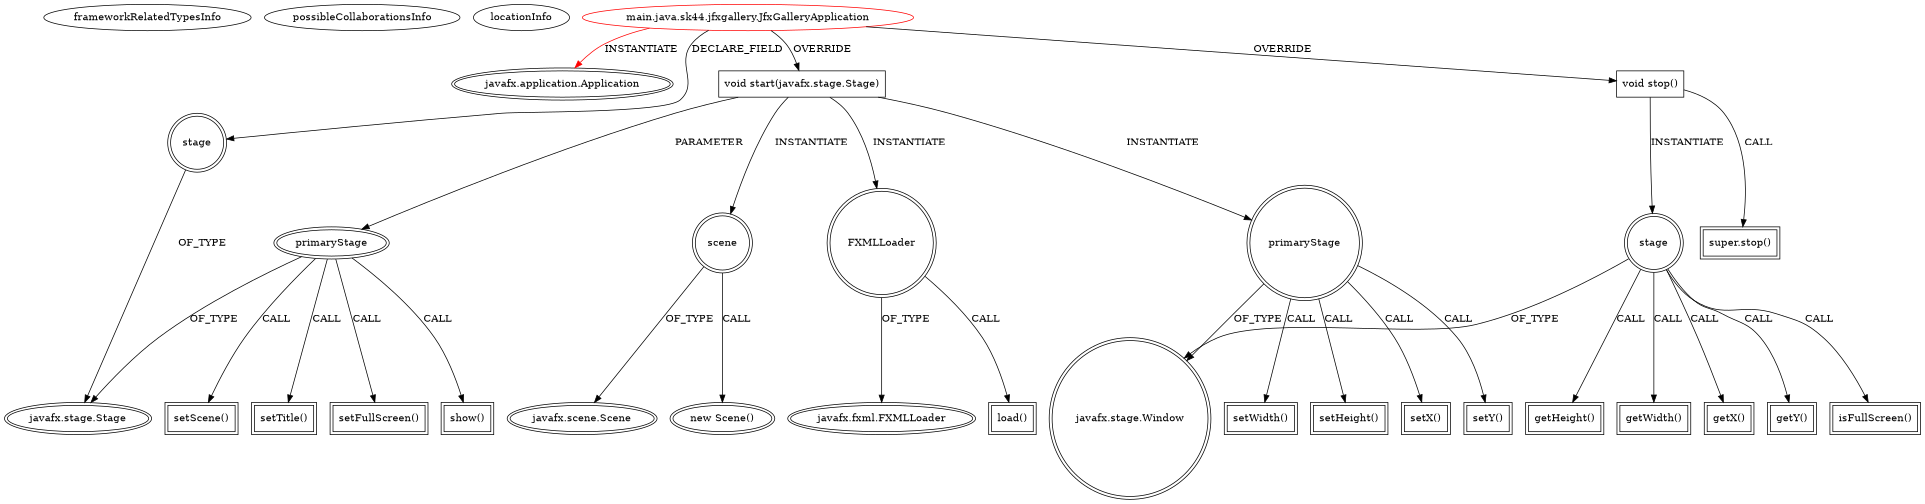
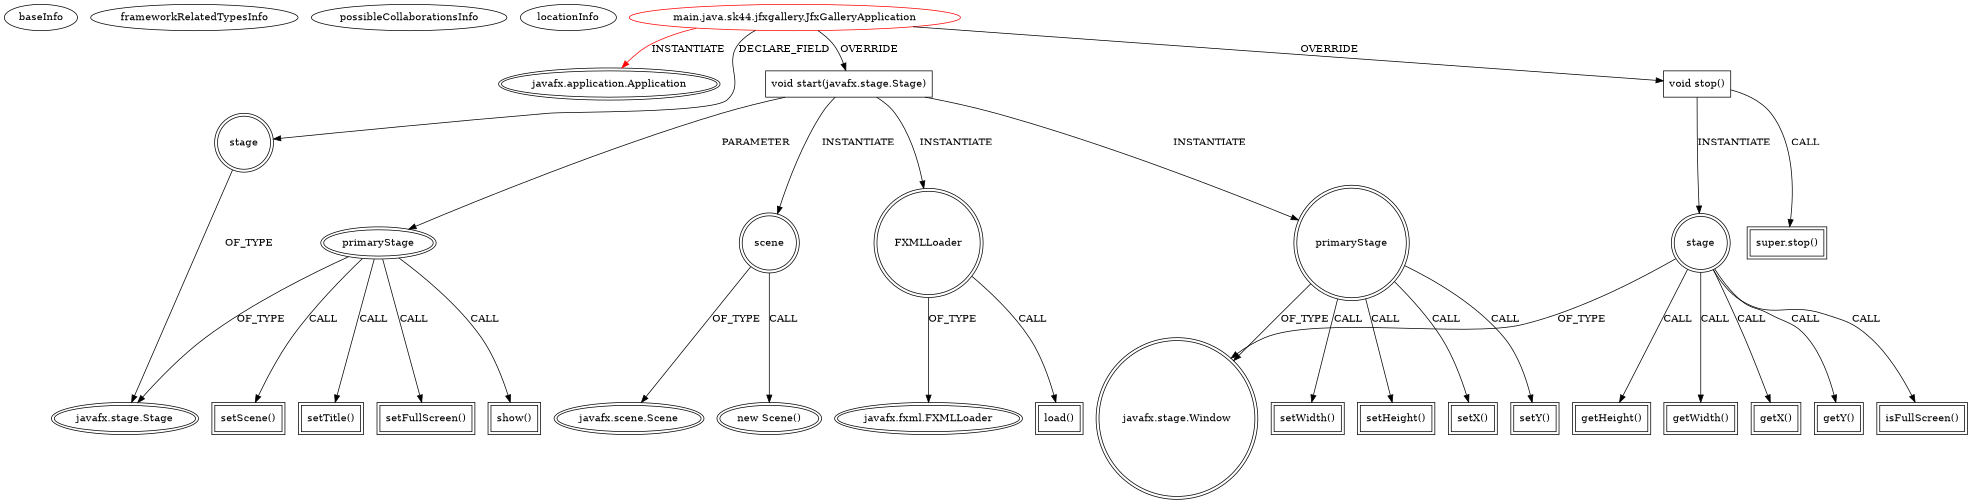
node "baseInfo": added
